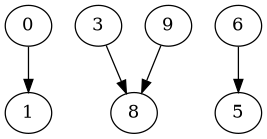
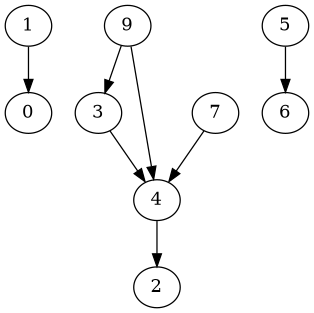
edge "0" -> "1": reversed
edge "9" -> "3": added
edge "6" -> "5": reversed
node "8": label "8" -> "4"
node "7": added
node "2": added
